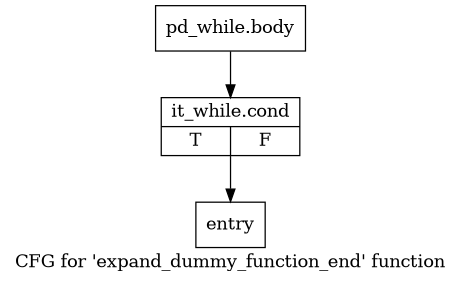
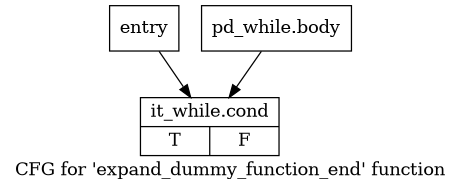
edge "it_while.cond" -> "entry": reversed
